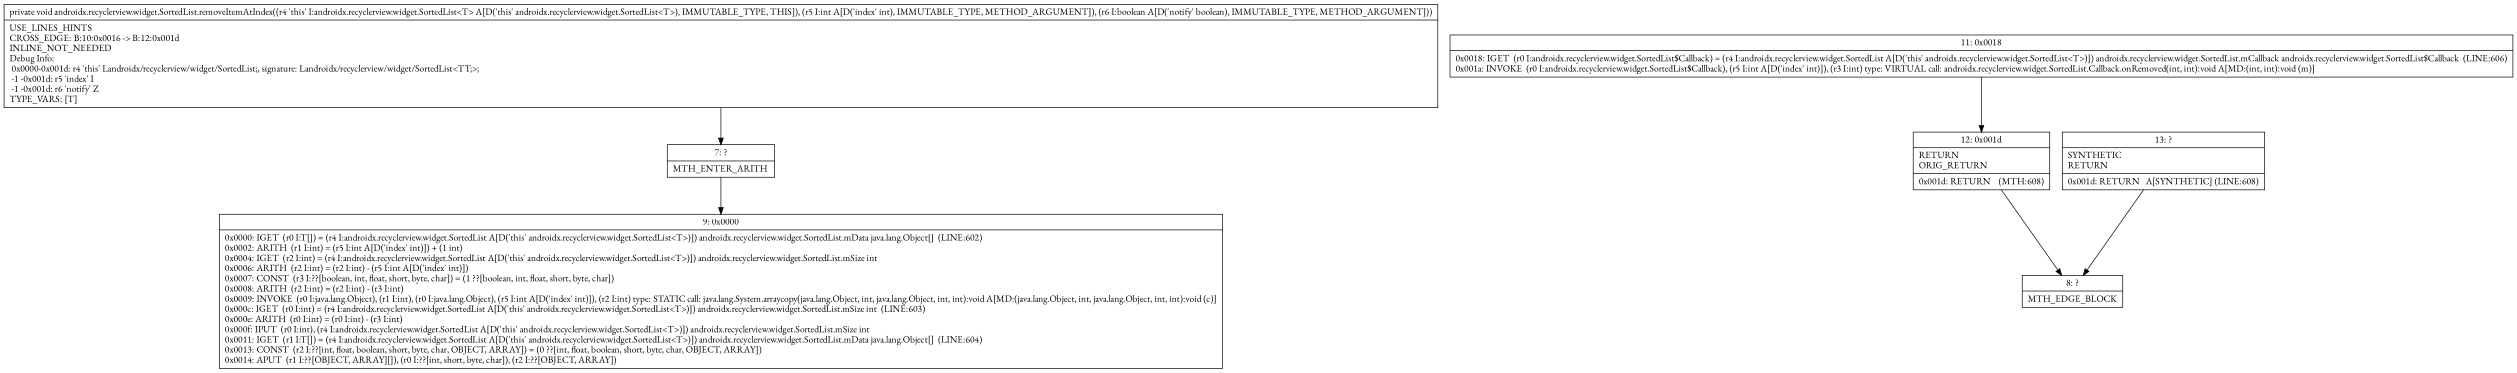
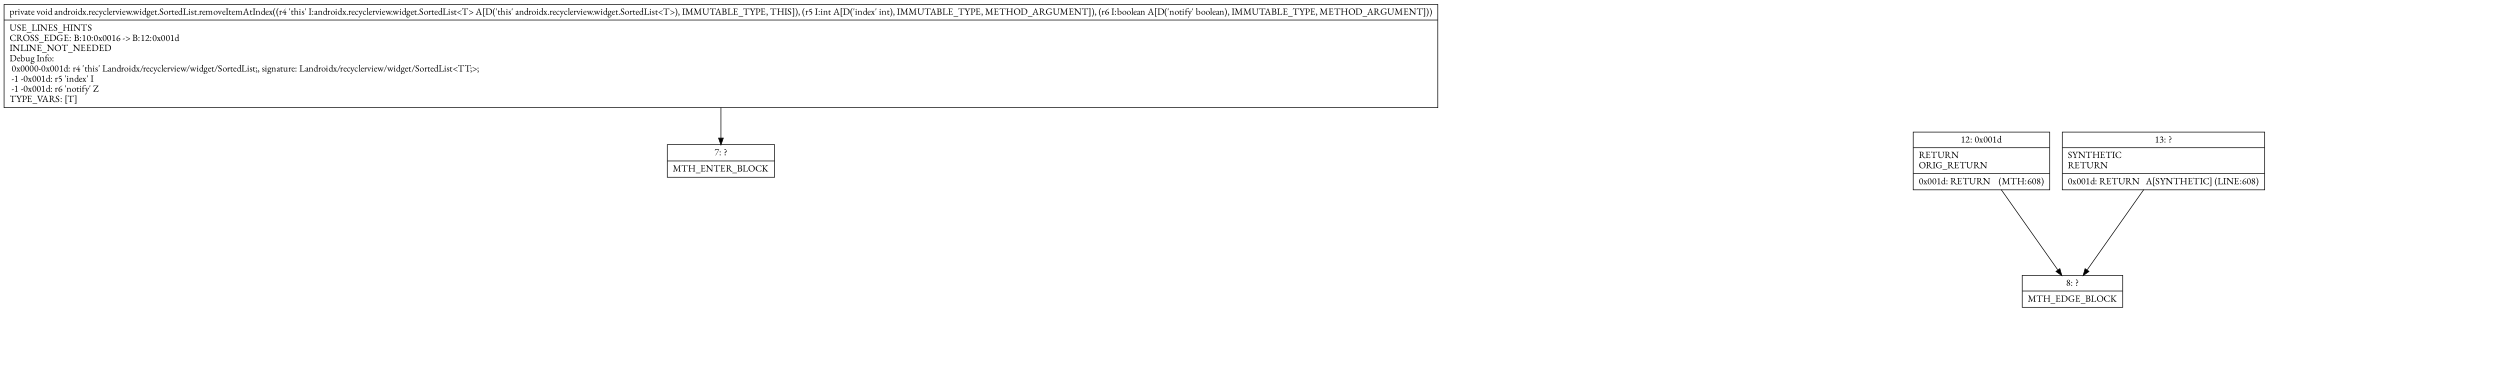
node "11: 0x0018": removed
node "7: ?": text "MTH_ENTER_ARITH" -> "MTH_ENTER_BLOCK"
node "9: 0x0000": removed
